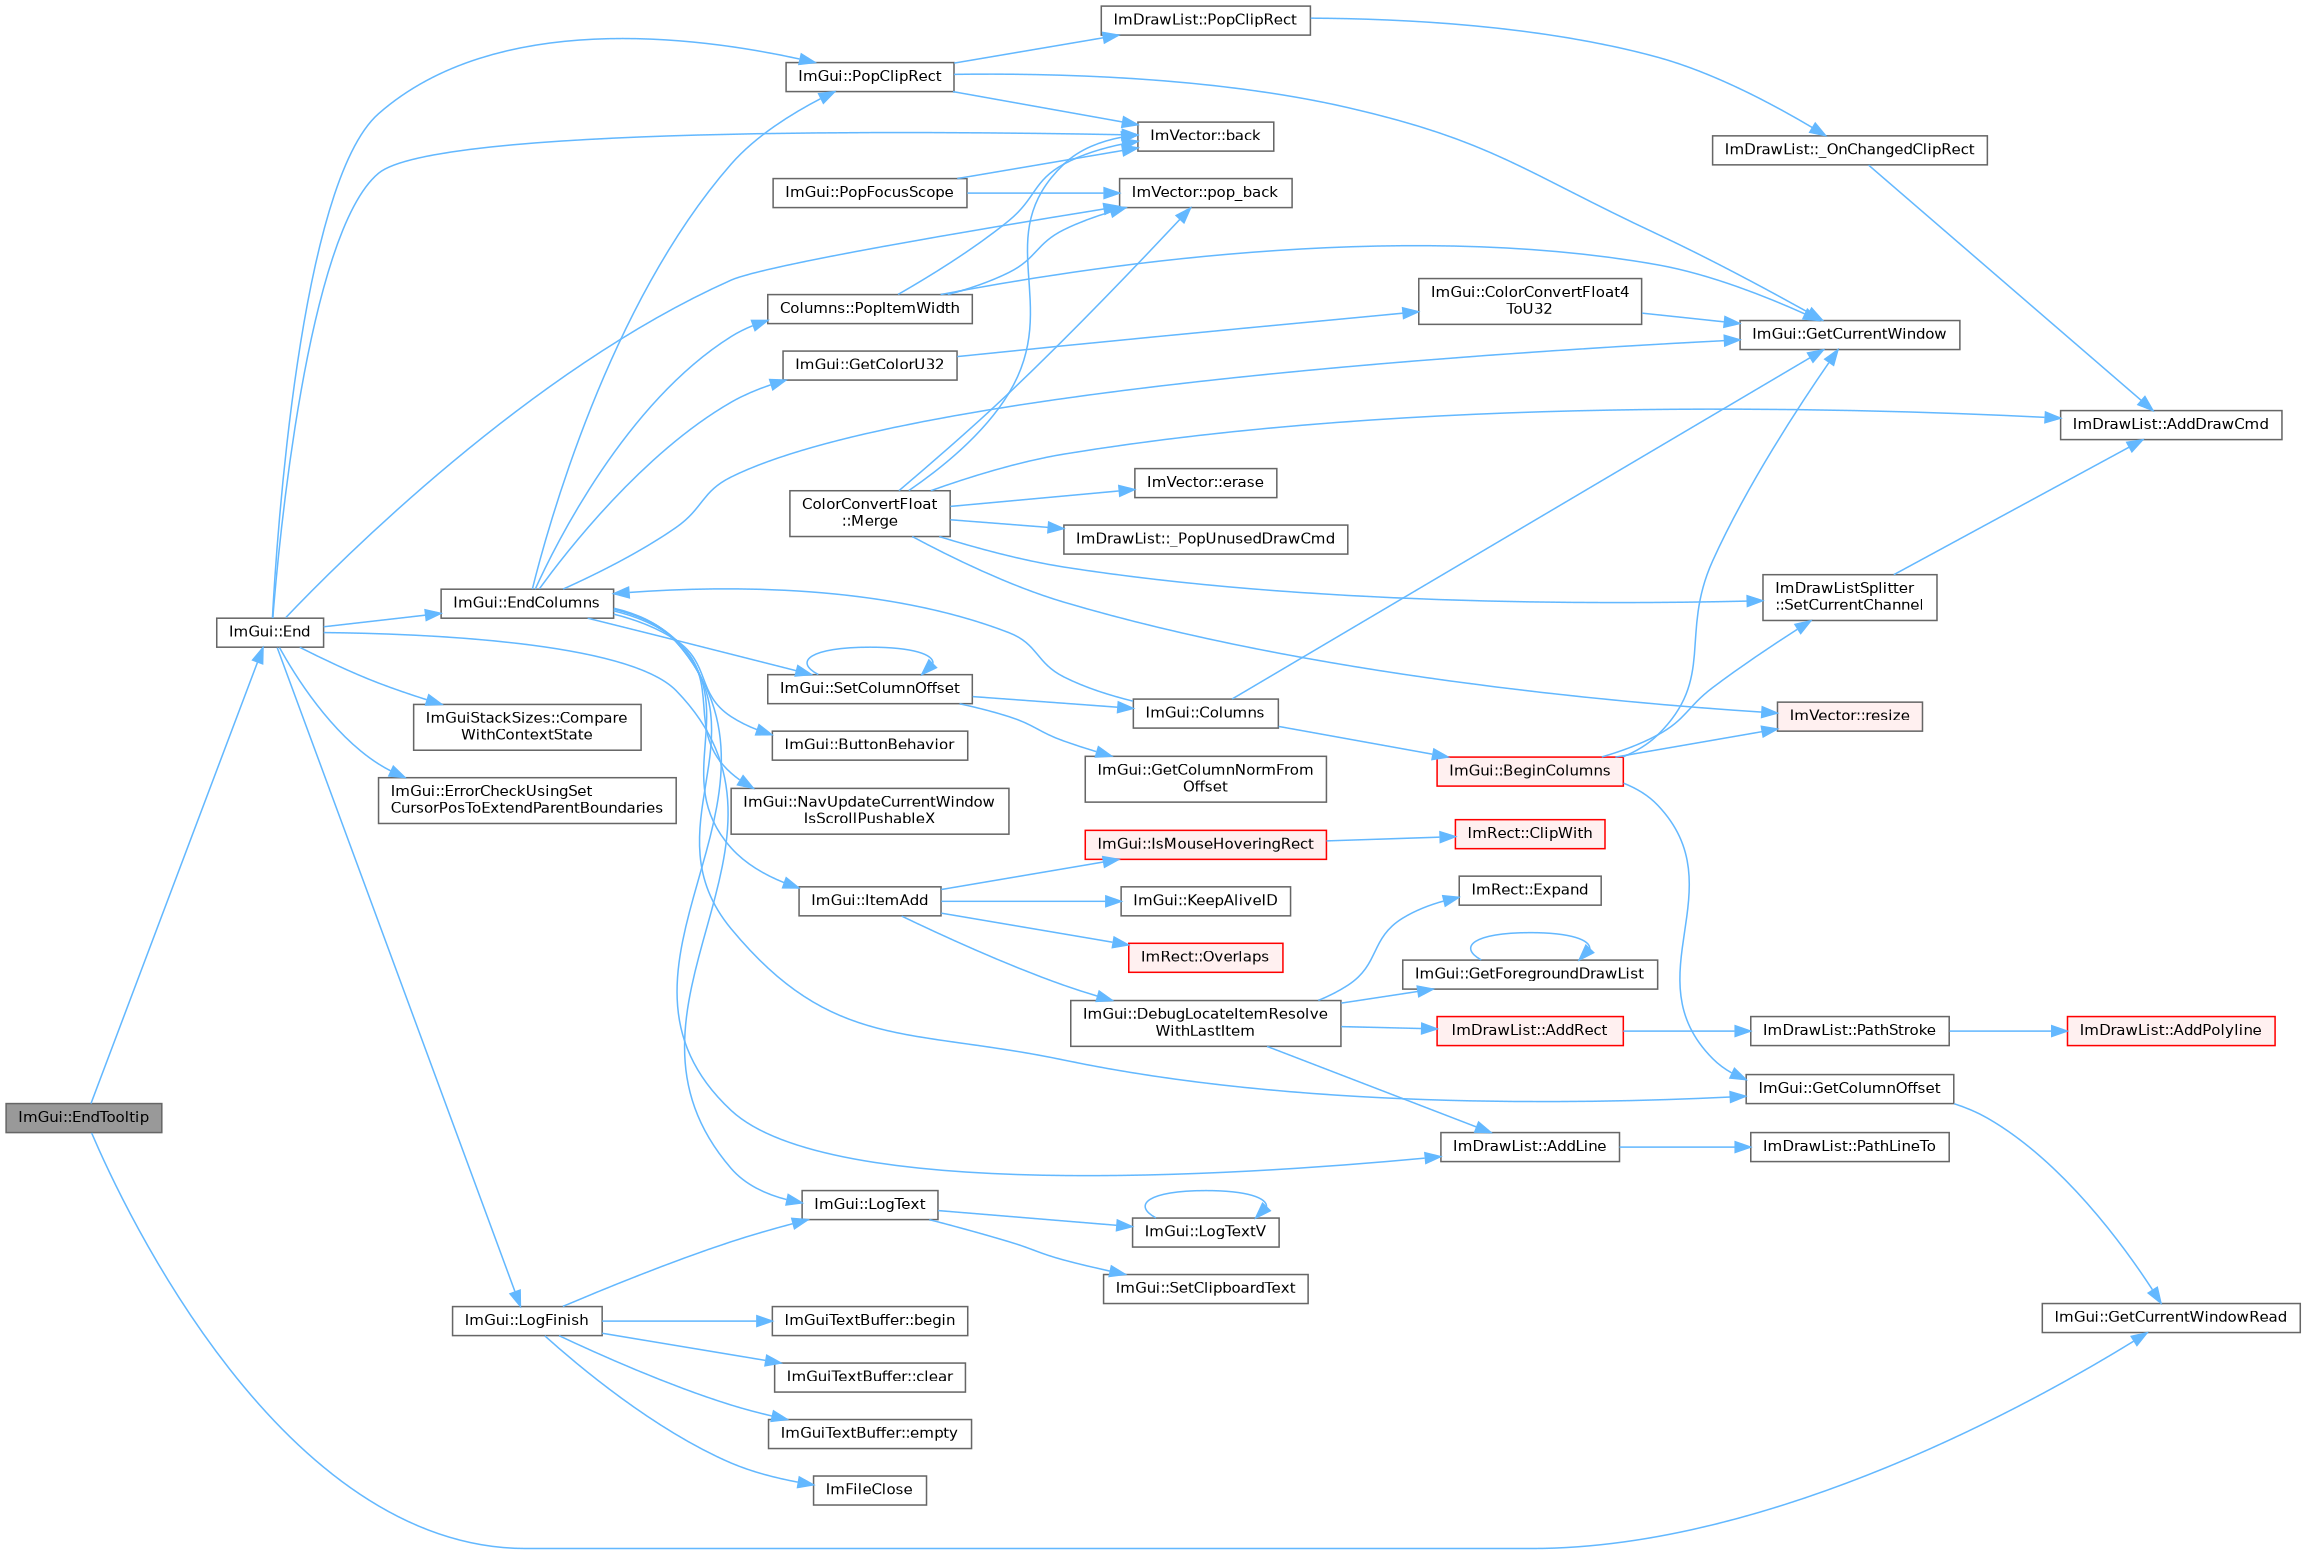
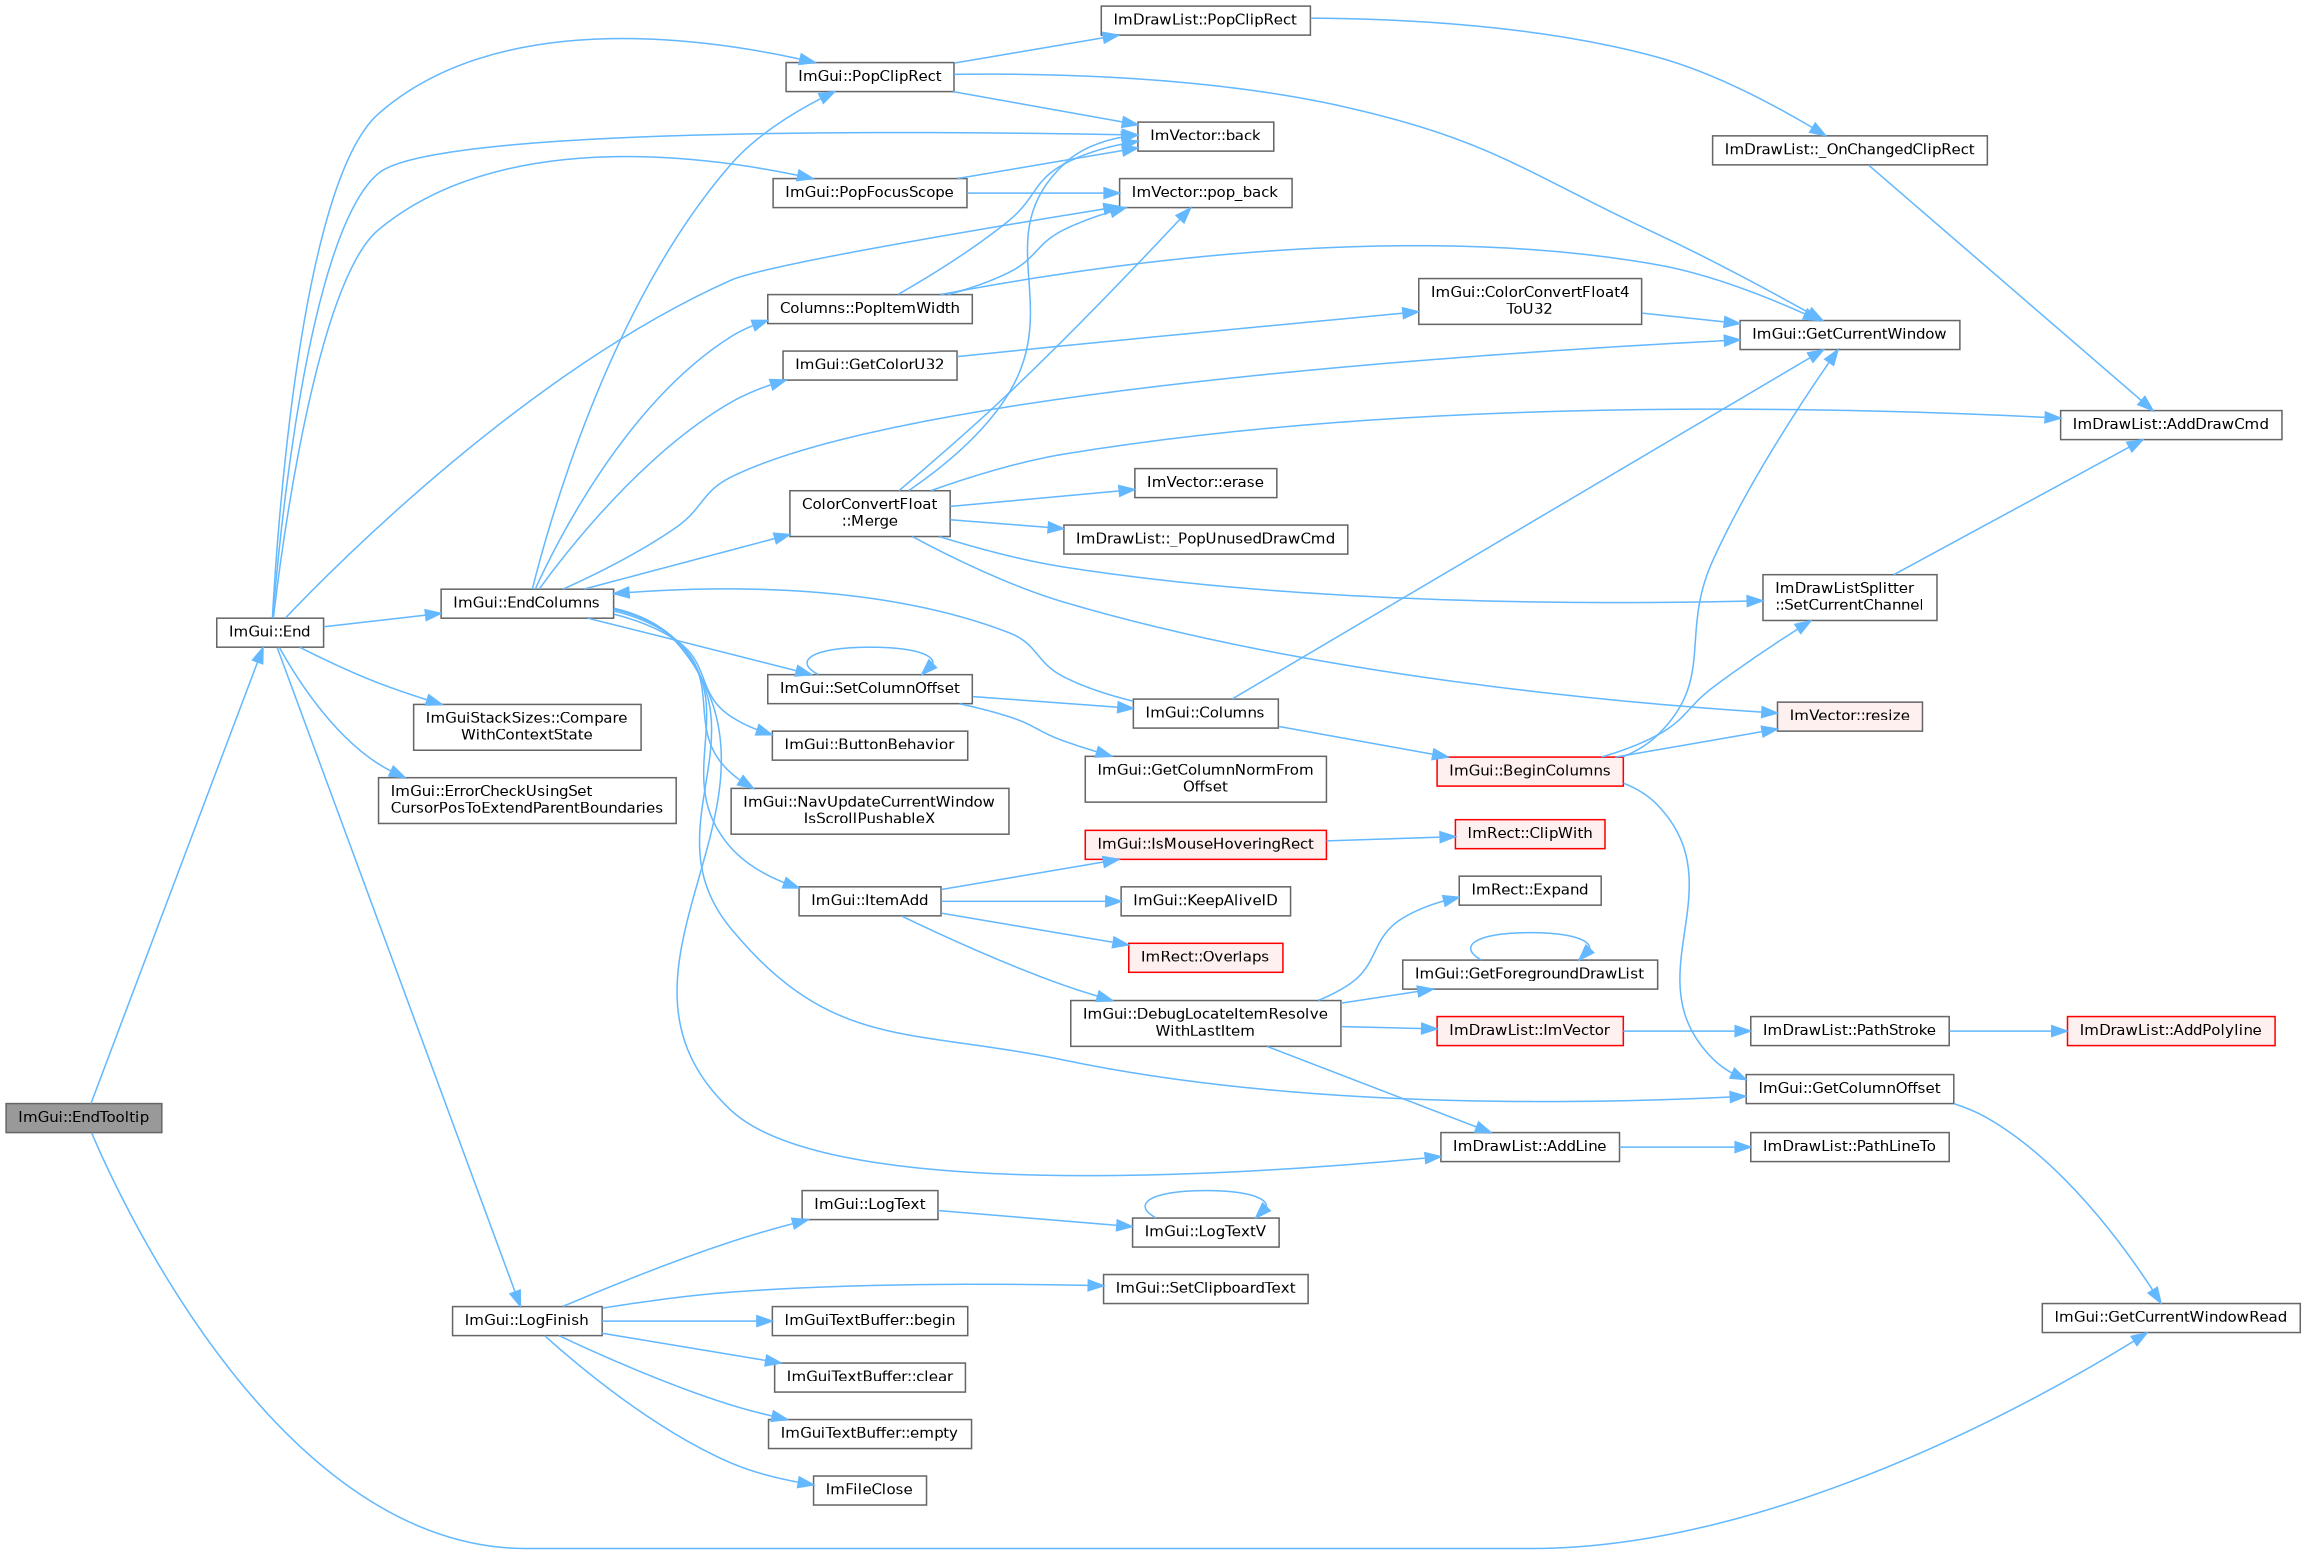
edge "ImGui::EndColumns" -> "ColorConvertFloat ::Merge": added
edge "ImGui::End" -> "ImGui::LogText": now "ImGui::End" -> "ImGui::PopFocusScope"
node "ImDrawList::AddRect": label "ImDrawList::AddRect" -> "ImDrawList::ImVector"
edge "ImGui::LogText" -> "ImGui::SetClipboardText": now "ImGui::LogFinish" -> "ImGui::SetClipboardText"
